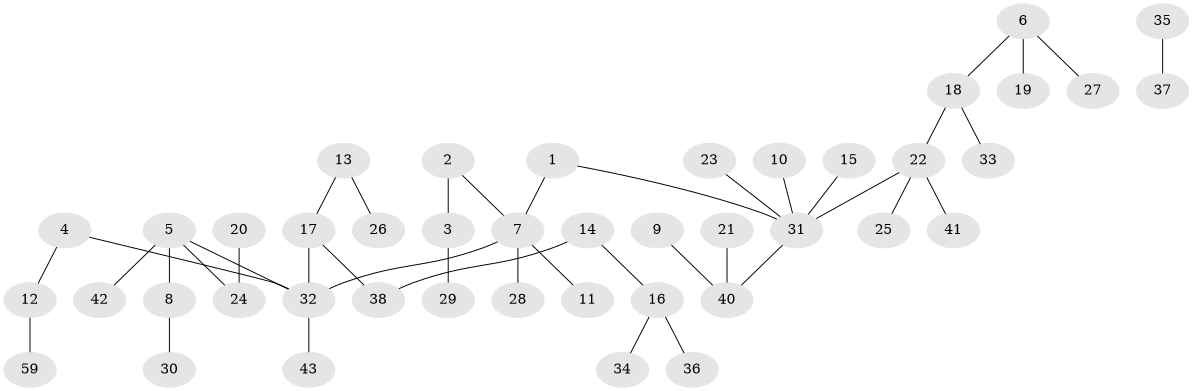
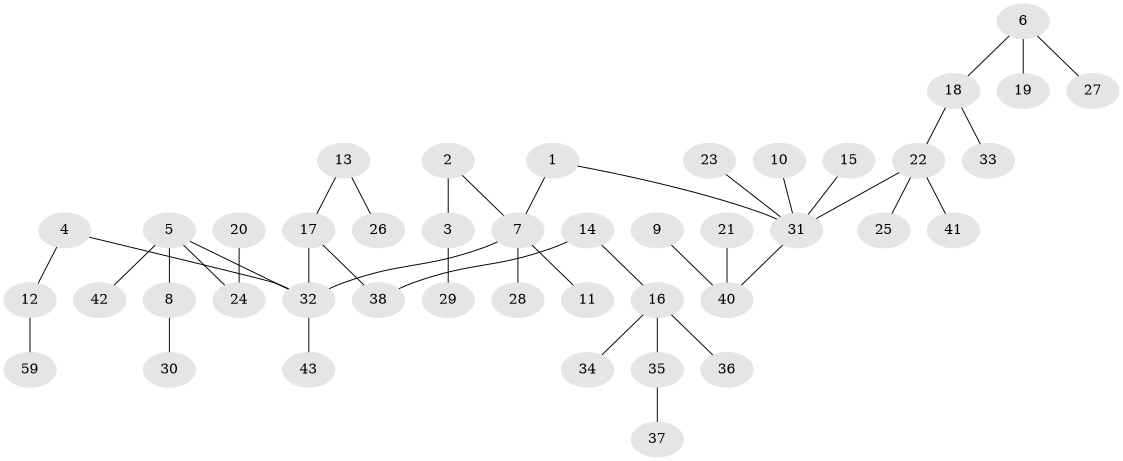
edge "16" -- "35": added
